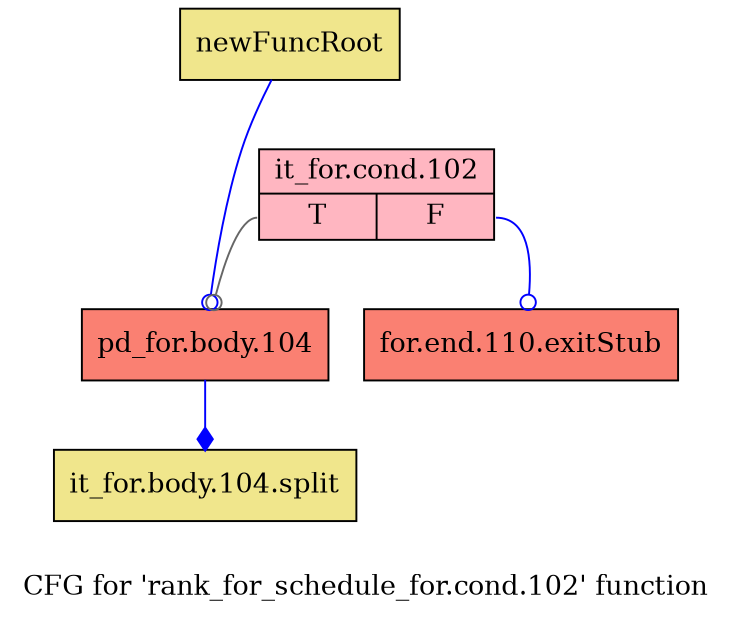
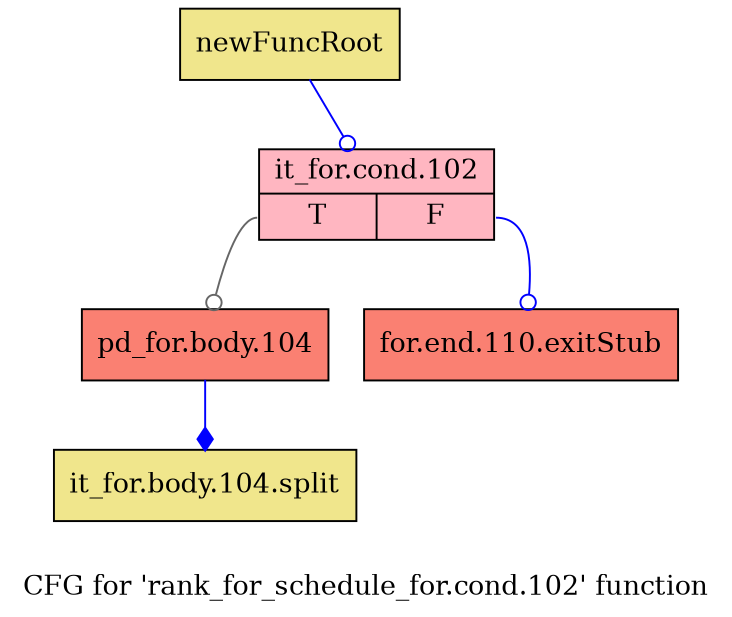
edge "newFuncRoot" -> "pd_for.body.104": now "newFuncRoot" -> "it_for.cond.102"
